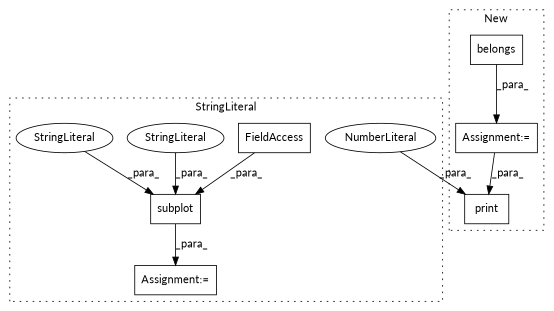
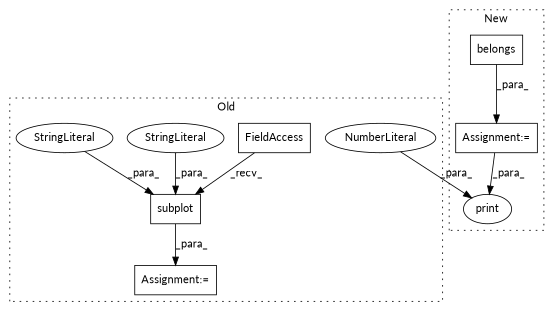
cluster "StringLiteral": label "StringLiteral" -> "Old"
edge "FieldAccess" -> "subplot": label "_para_" -> "_recv_"
node "print": shape box -> ellipse
